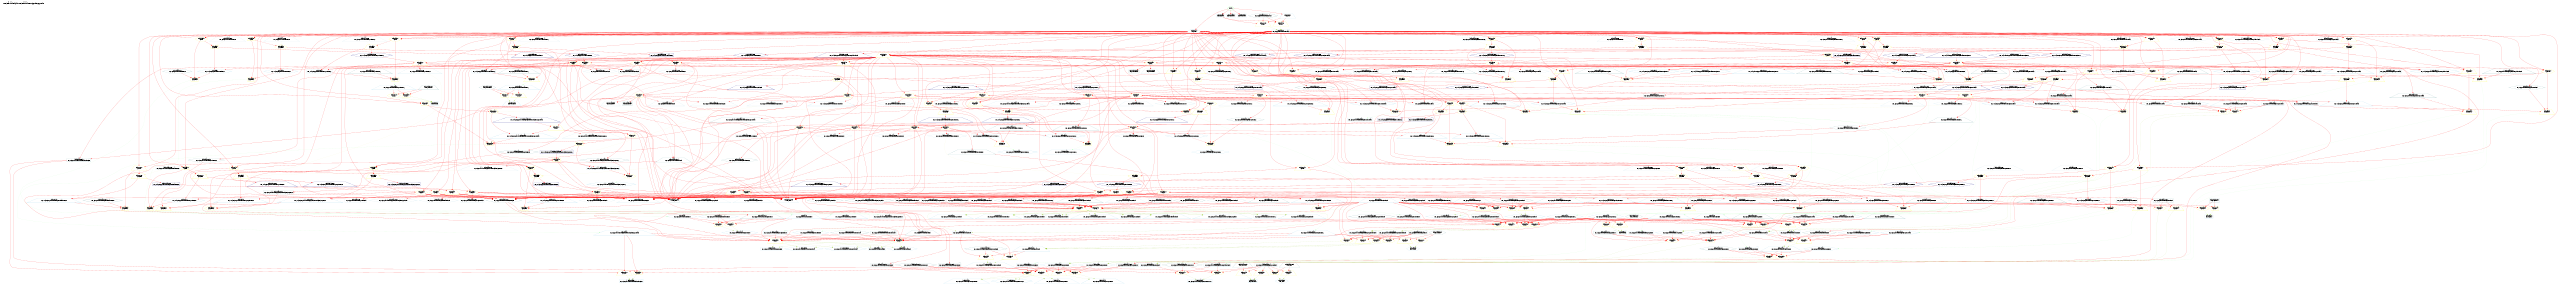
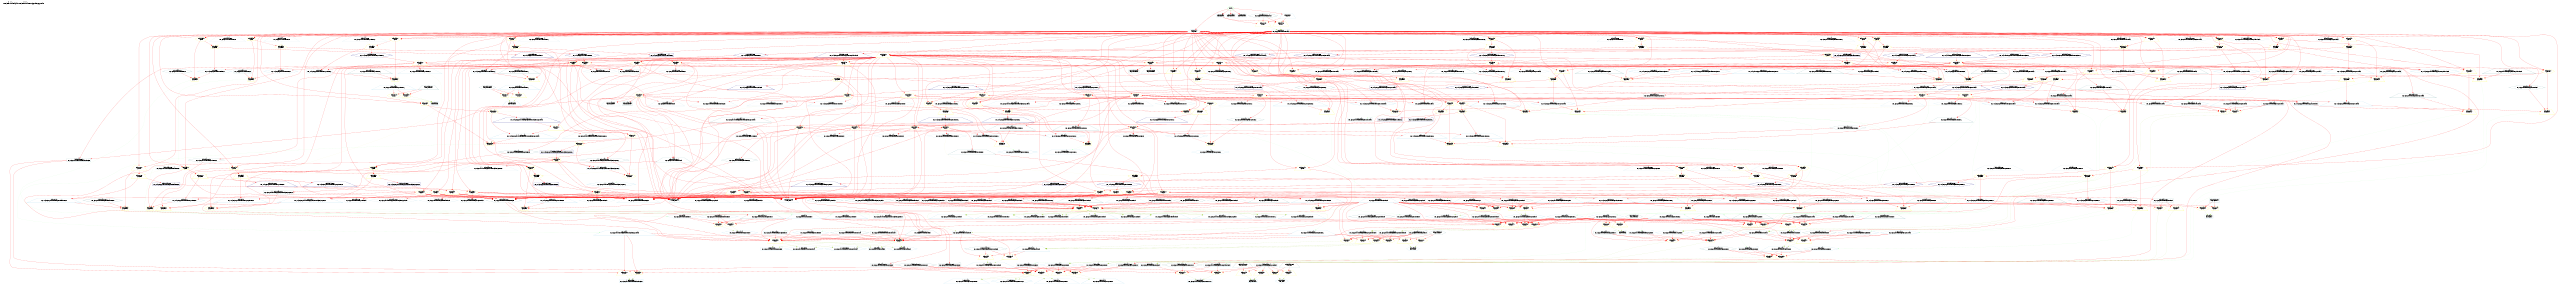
node "0x55b80bda44c0 POST TOP->mips_cpu_harvard__DOT__Rt_execute": added
